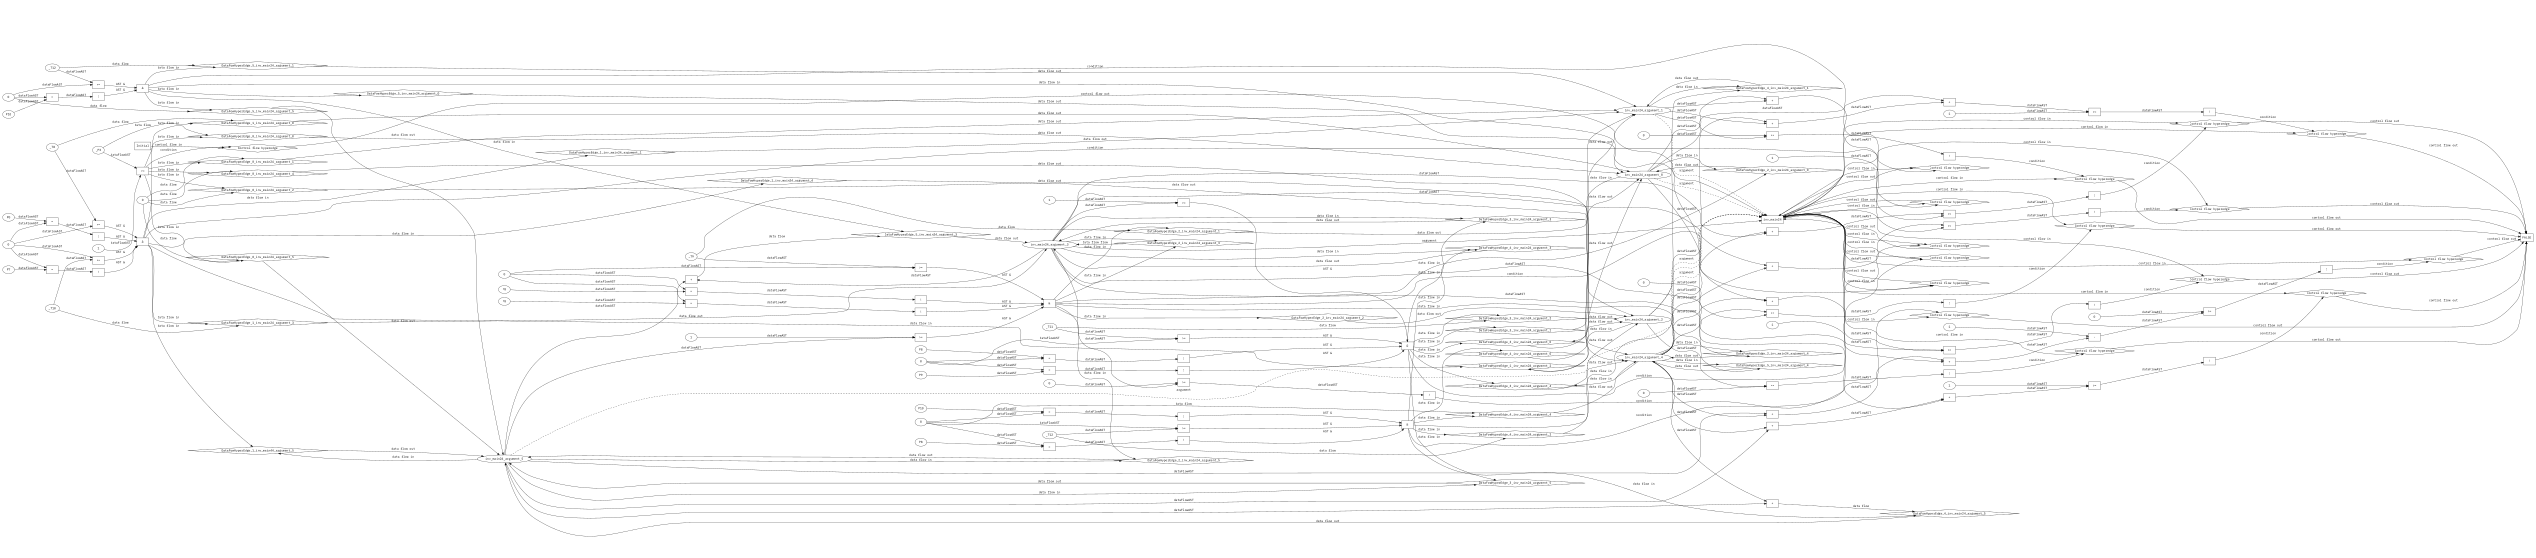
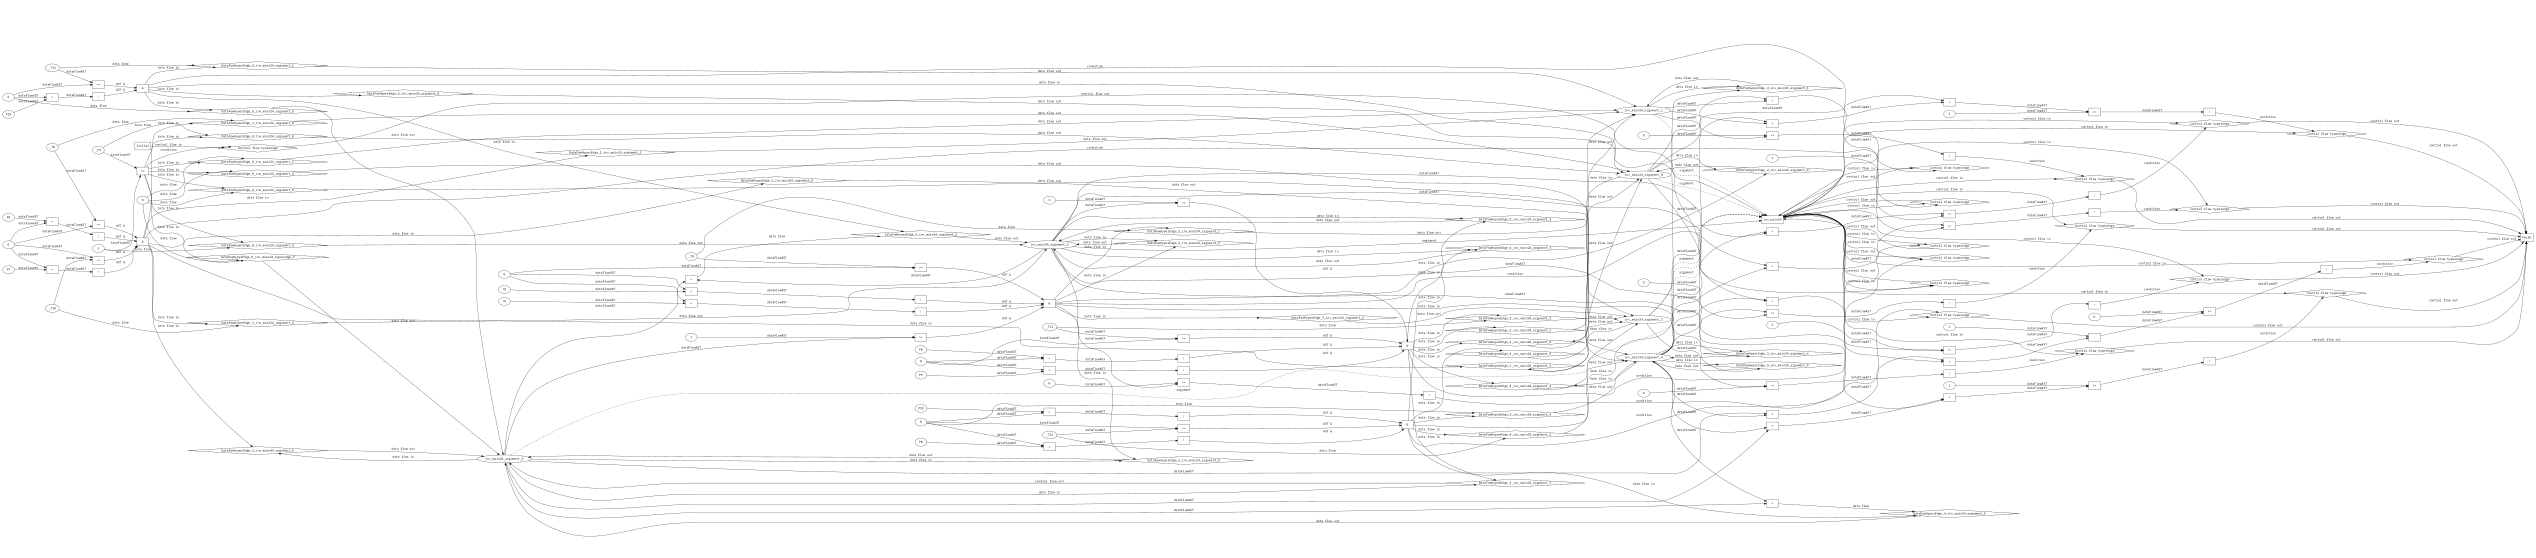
edge "DataFowHyperEdge_2_inv_main24_argument_3" -> "inv_main24_argument_3": label "data flow flow" -> "data flow out"
node "DataFowHyperEdge_0_inv_main24_argument_3": added
node "DataFowHyperEdge_0_inv_main24_argument_5": label "DataFowHyperEdge_0_inv_main24_argument_5" -> "DataFowHyperEdge_0_inv_main24_hyperedge_5"
edge "DataFowHyperEdge_3_inv_main24_argument_5" -> "inv_main24_argument_5": label "data flow out" -> "control flow out"
